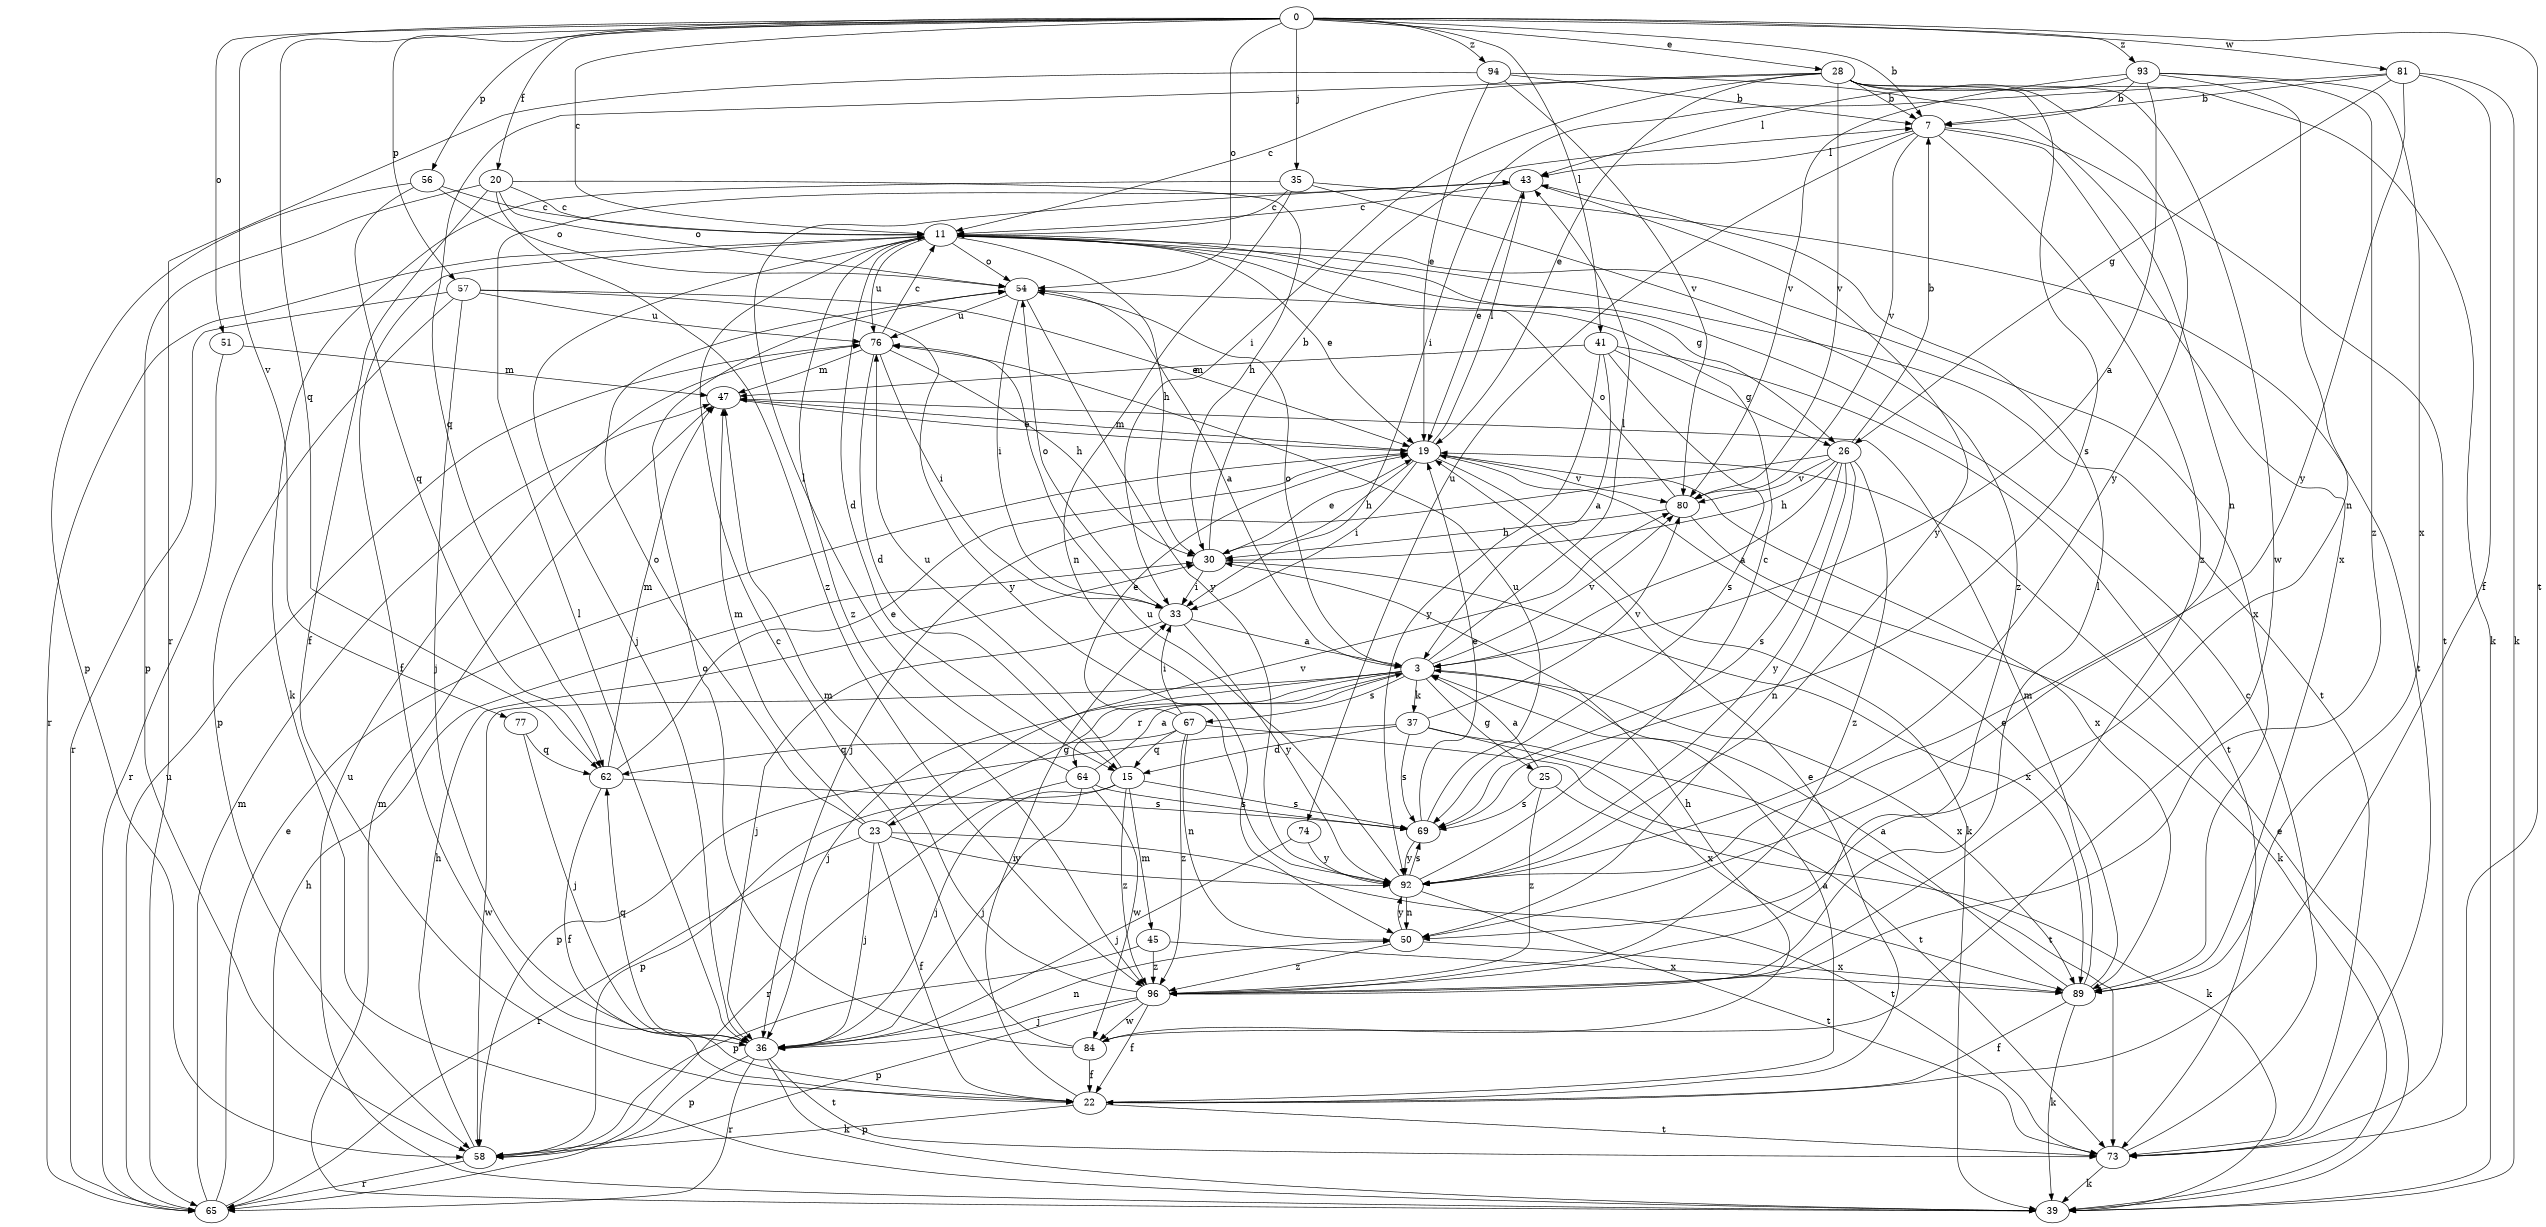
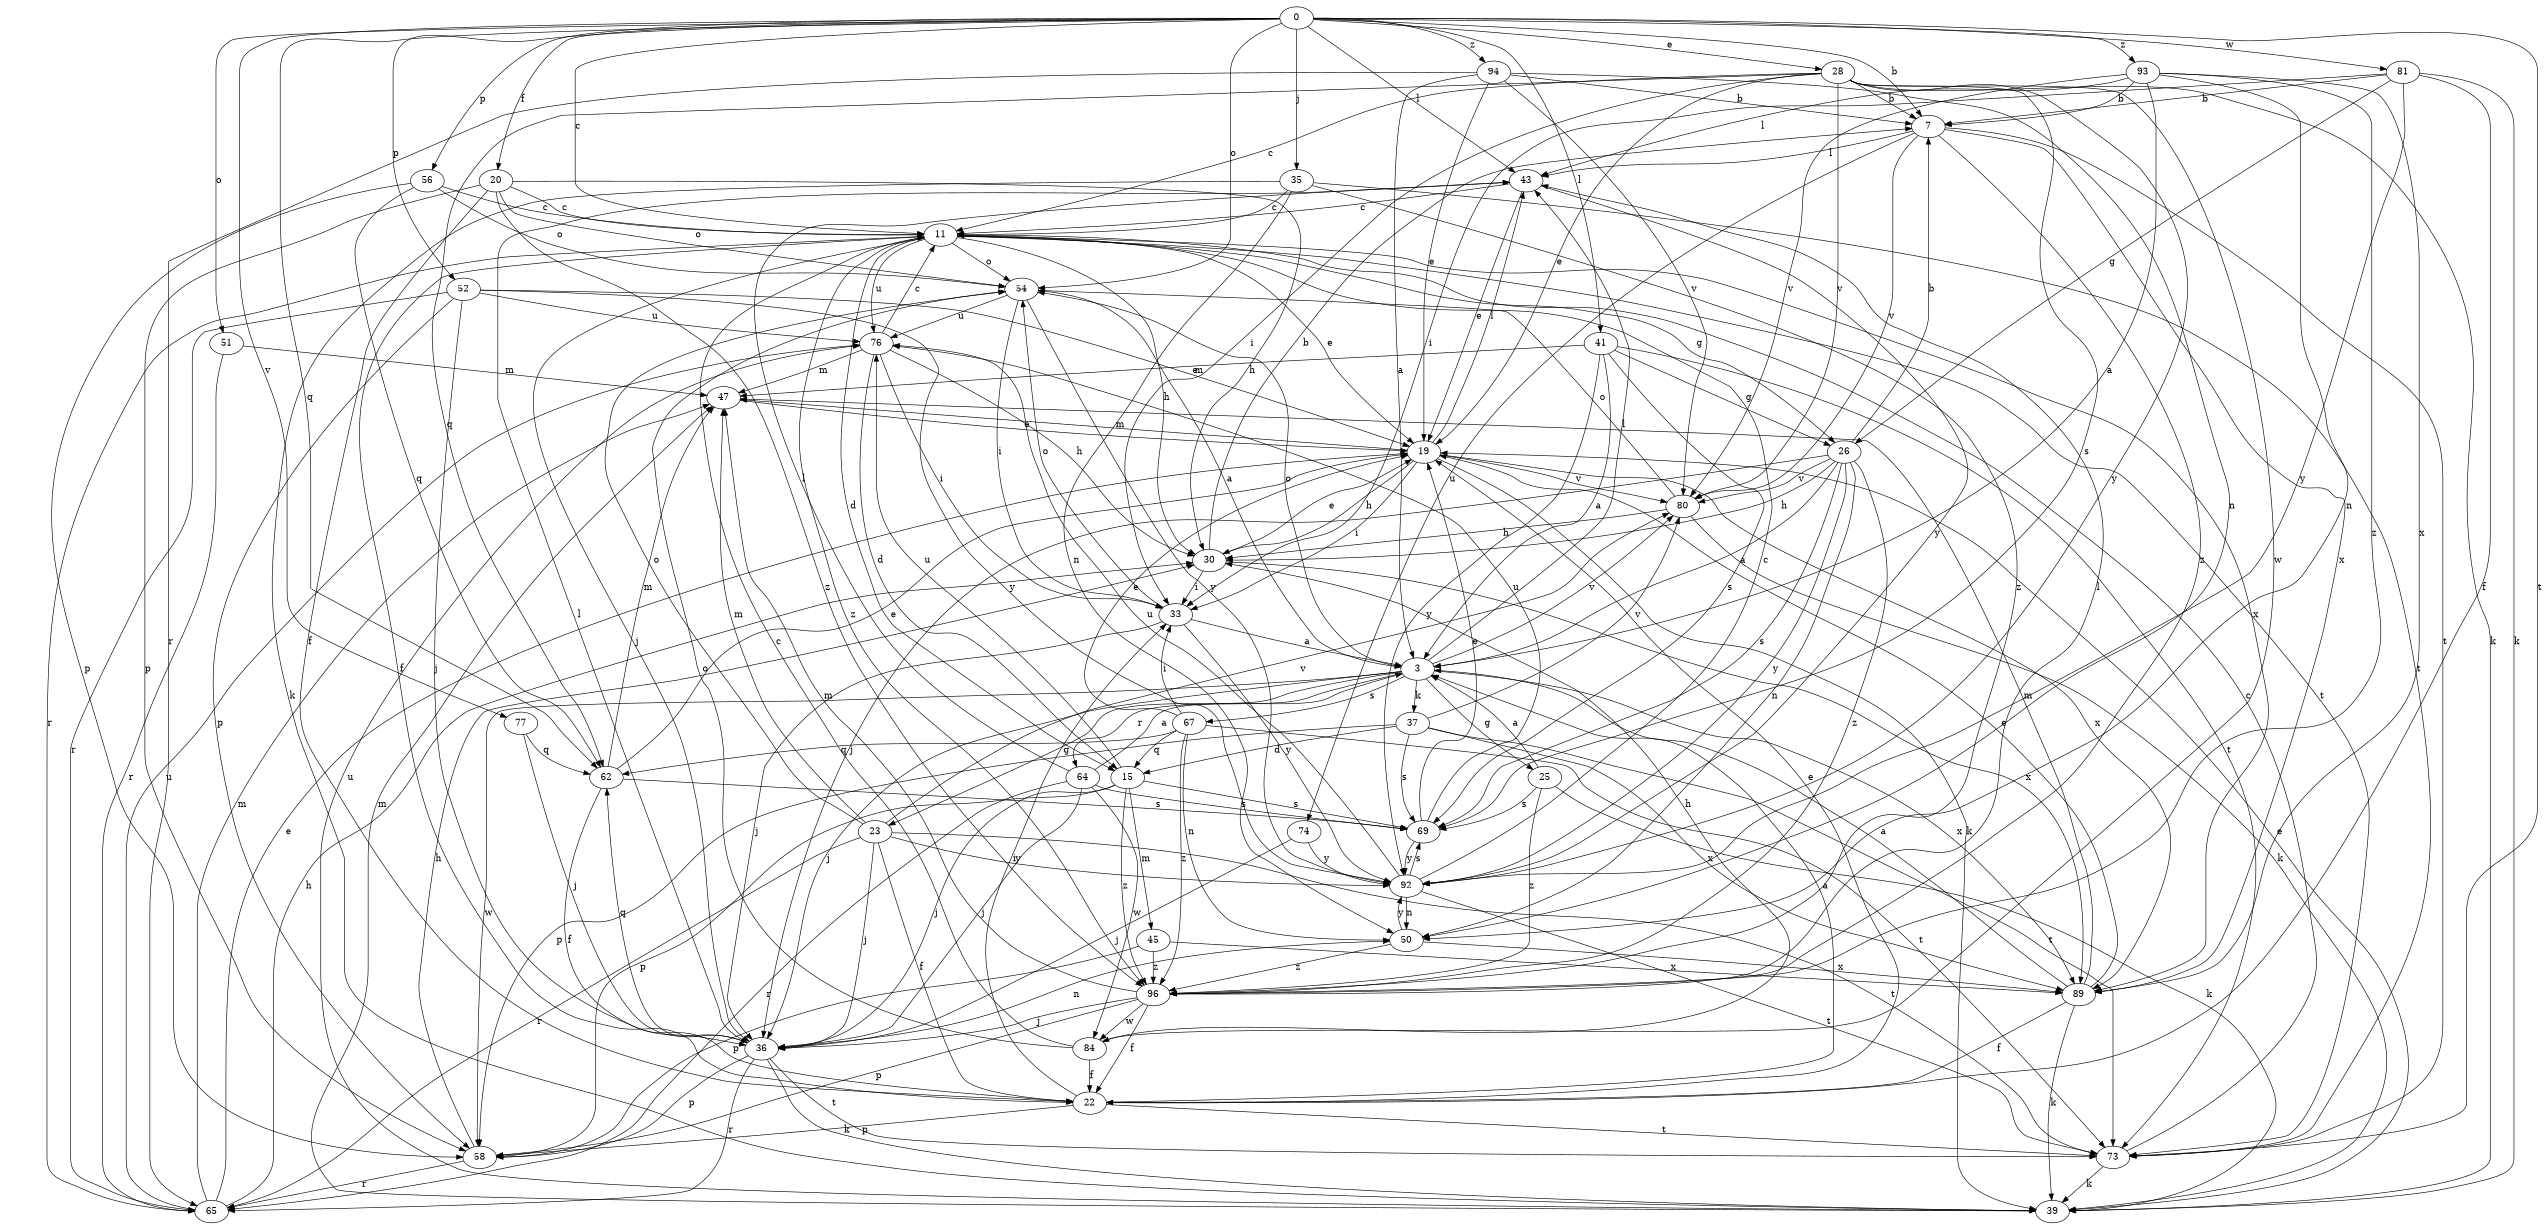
edge "0" -> "43": added, label "l"
node "57": label "57" -> "52"
edge "94" -> "3": added, label "a"
